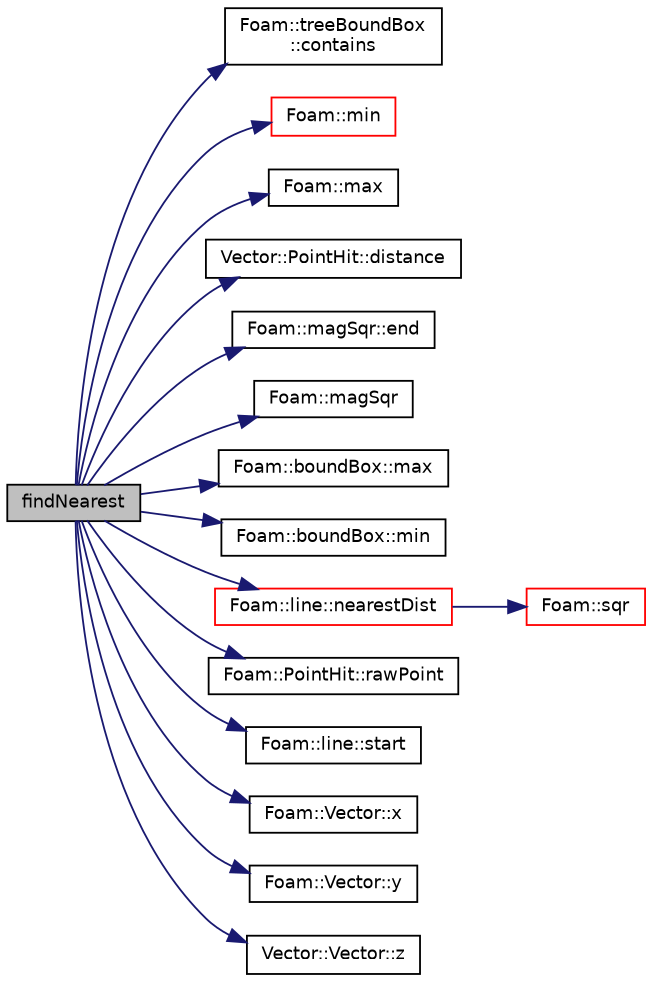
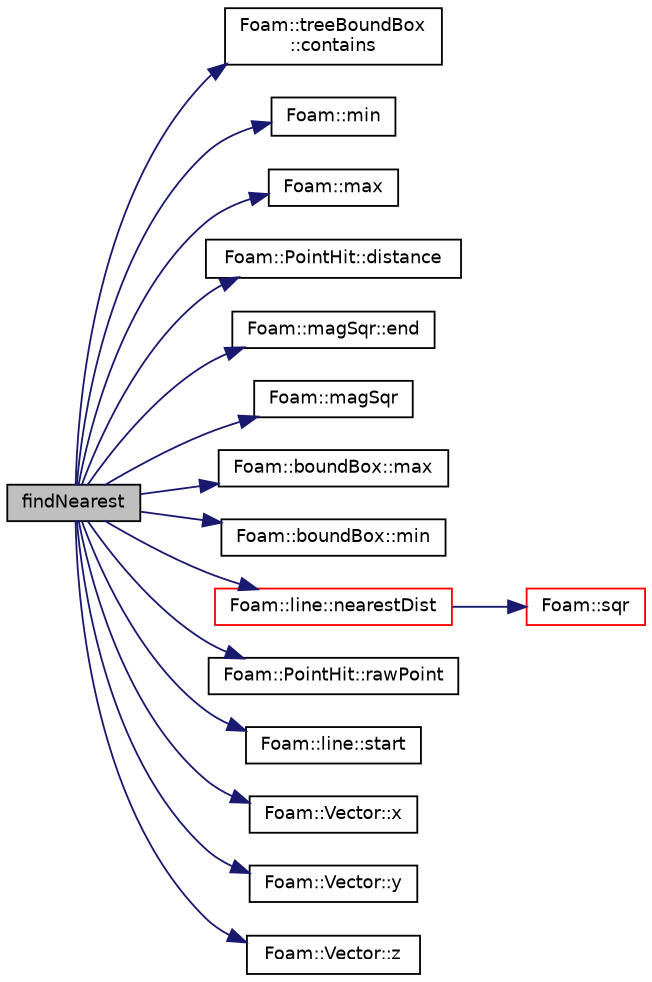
node "Foam::min": color red -> black
node "Vector::PointHit::distance": label "Vector::PointHit::distance" -> "Foam::PointHit::distance"
node "Vector::Vector::z": label "Vector::Vector::z" -> "Foam::Vector::z"
